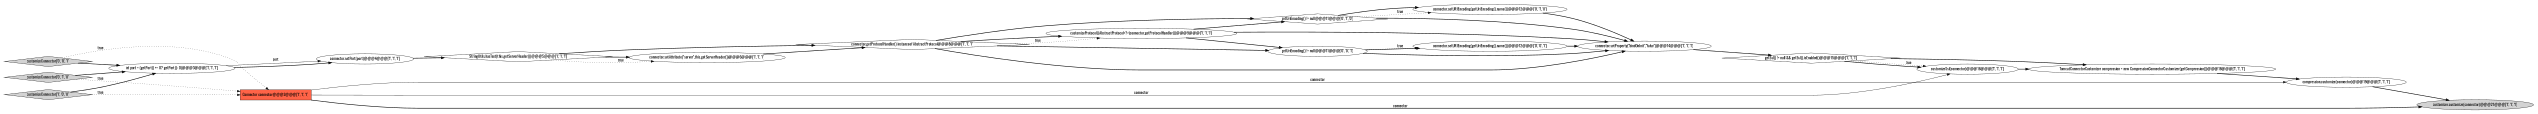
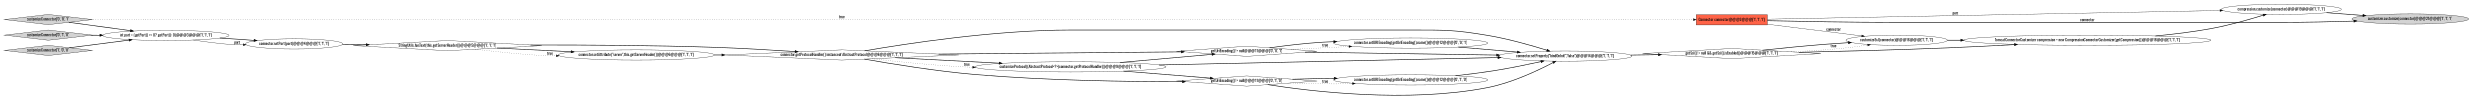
node "getUriEncoding() != null@@@11@@@['0', '0', '1']": shape ellipse -> diamond
edge "Connector connector@@@2@@@['1', '1', '1']" -> "compression.customize(connector)@@@19@@@['1', '1', '1']": label "connector" -> "port"
edge "customizeConnector['0', '1', '0']" -> "Connector connector@@@2@@@['1', '1', '1']": removed, label "true"
edge "customizeConnector['1', '0', '0']" -> "Connector connector@@@2@@@['1', '1', '1']": removed, label "true"
